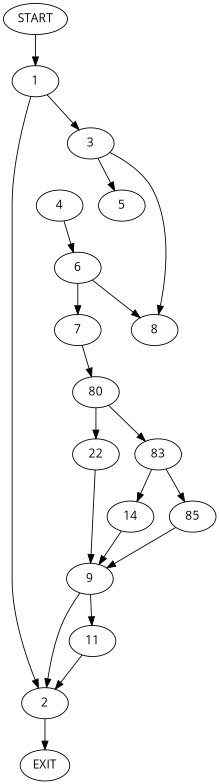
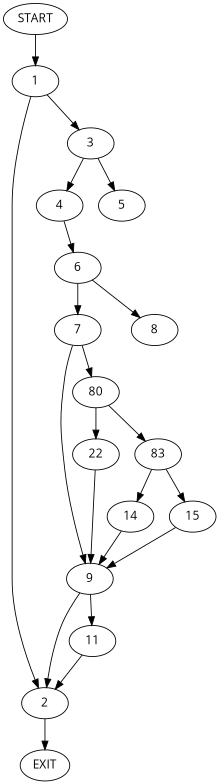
edge "3" -> "8": now "3" -> "4"
edge "7" -> "9": added
node "85": label "85" -> "15"
